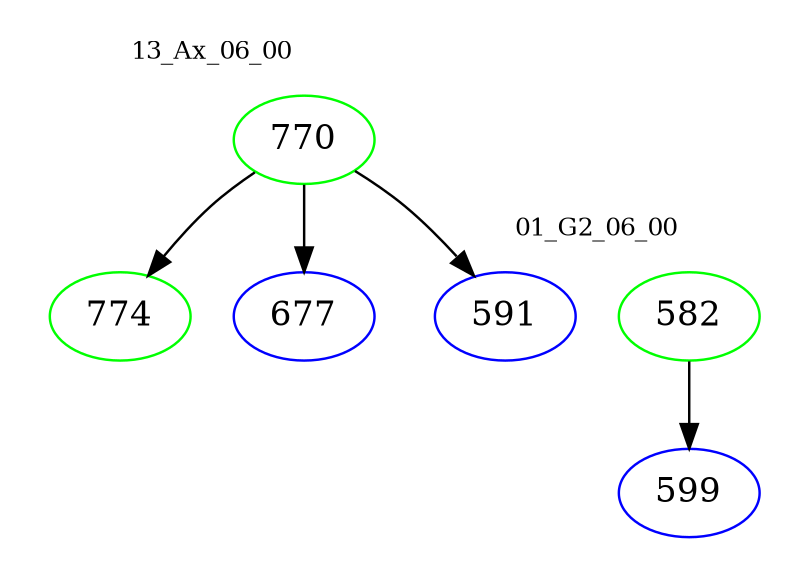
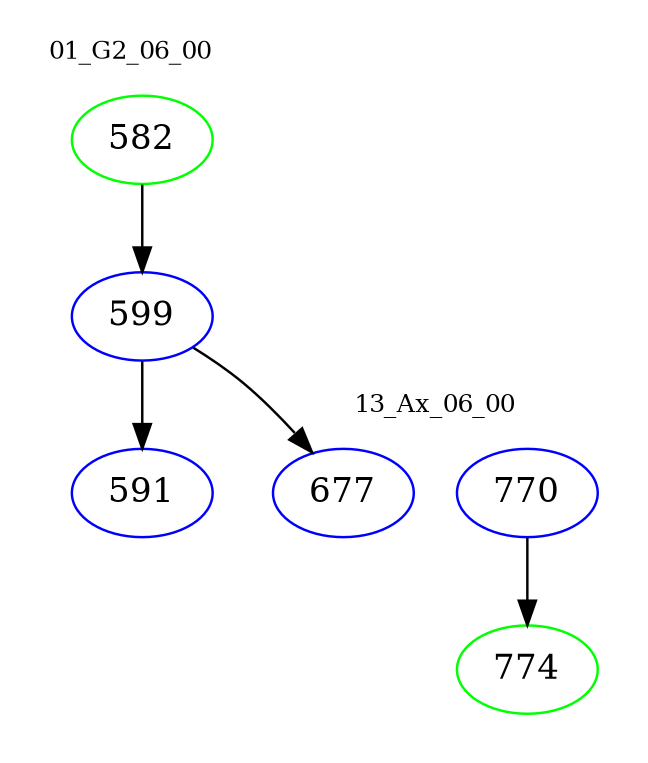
node "770": color green -> blue
edge "770" -> "677": now "599" -> "677"
edge "770" -> "591": now "599" -> "591"
